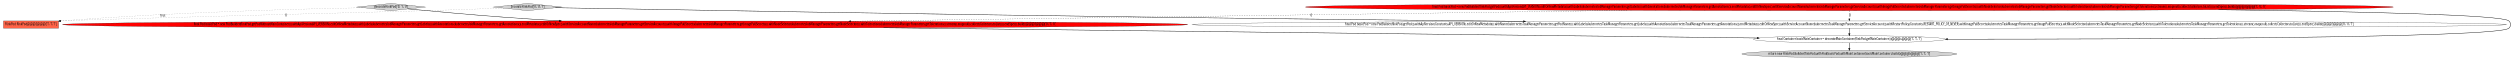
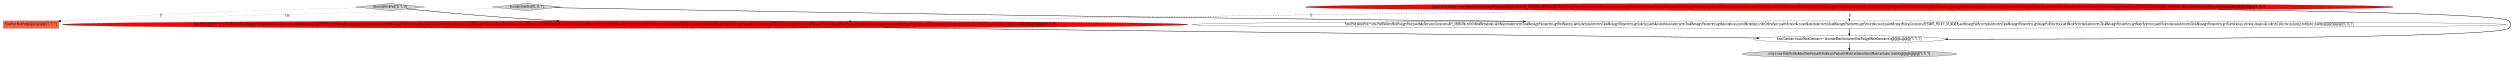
edge "decorateFlinkPod['0', '1', '0']" -> "FlinkPod flinkPod@@@2@@@['1', '1', '1']": label "true" -> "0"
edge "decorateFlinkPod['0', '0', '1']" -> "FlinkPod flinkPod@@@2@@@['1', '1', '1']": label "0" -> "true"
